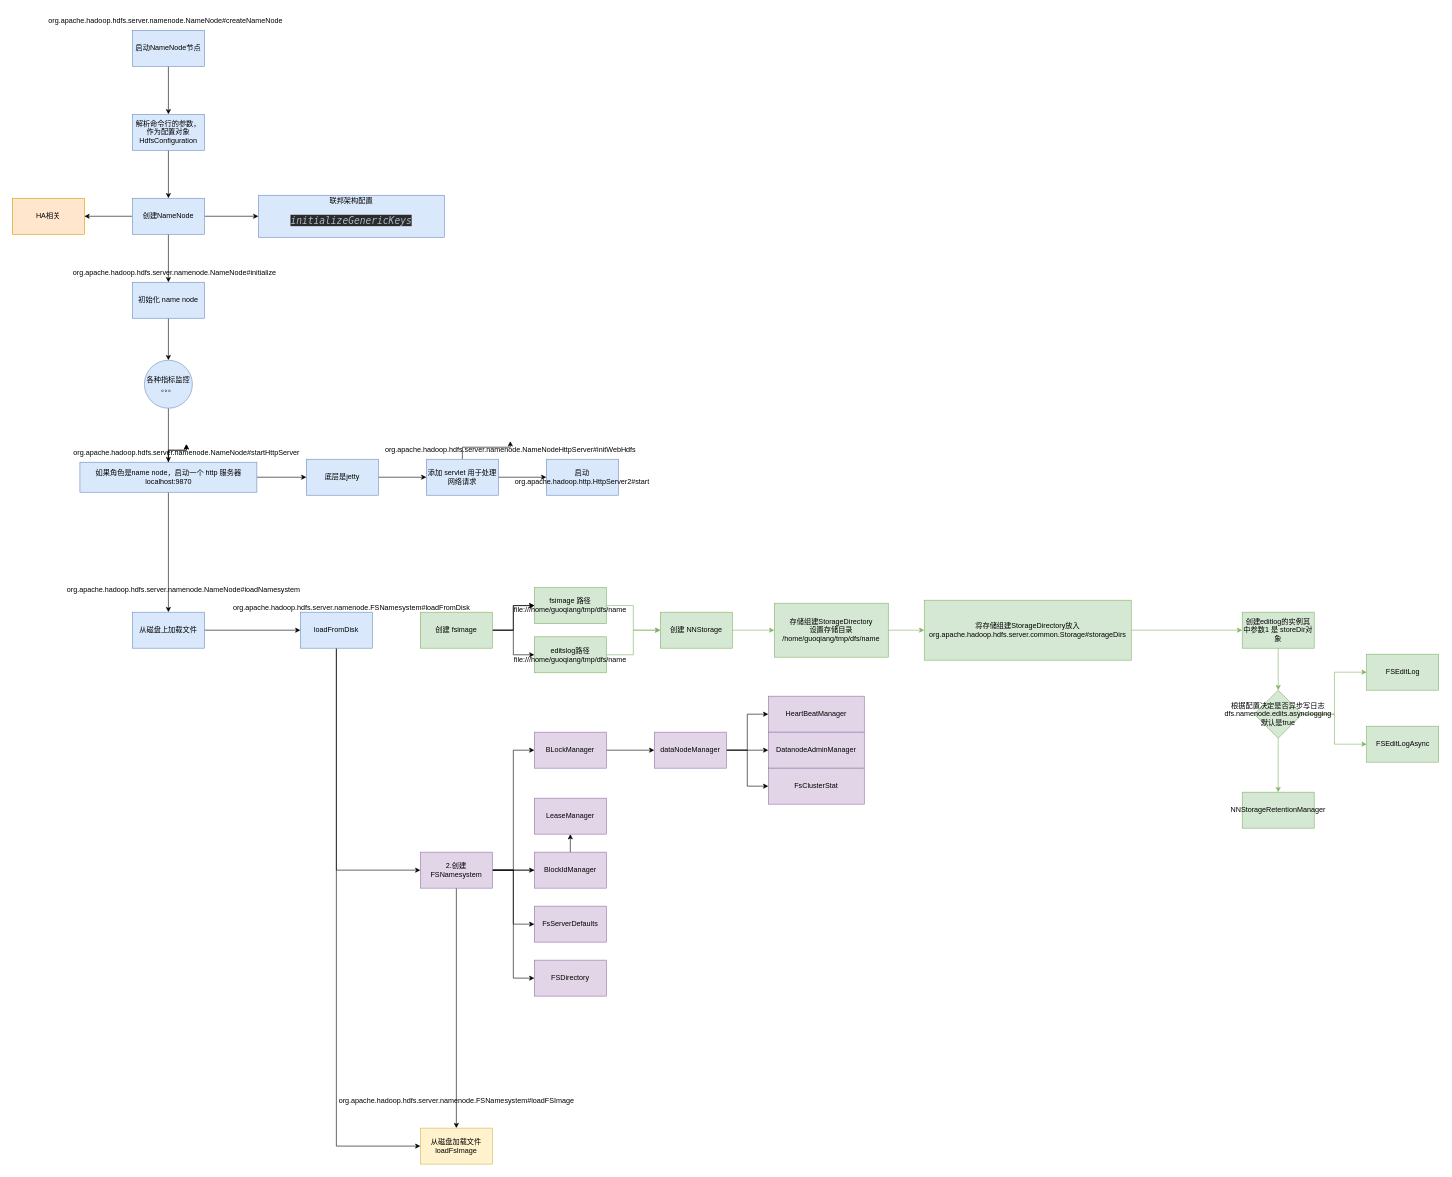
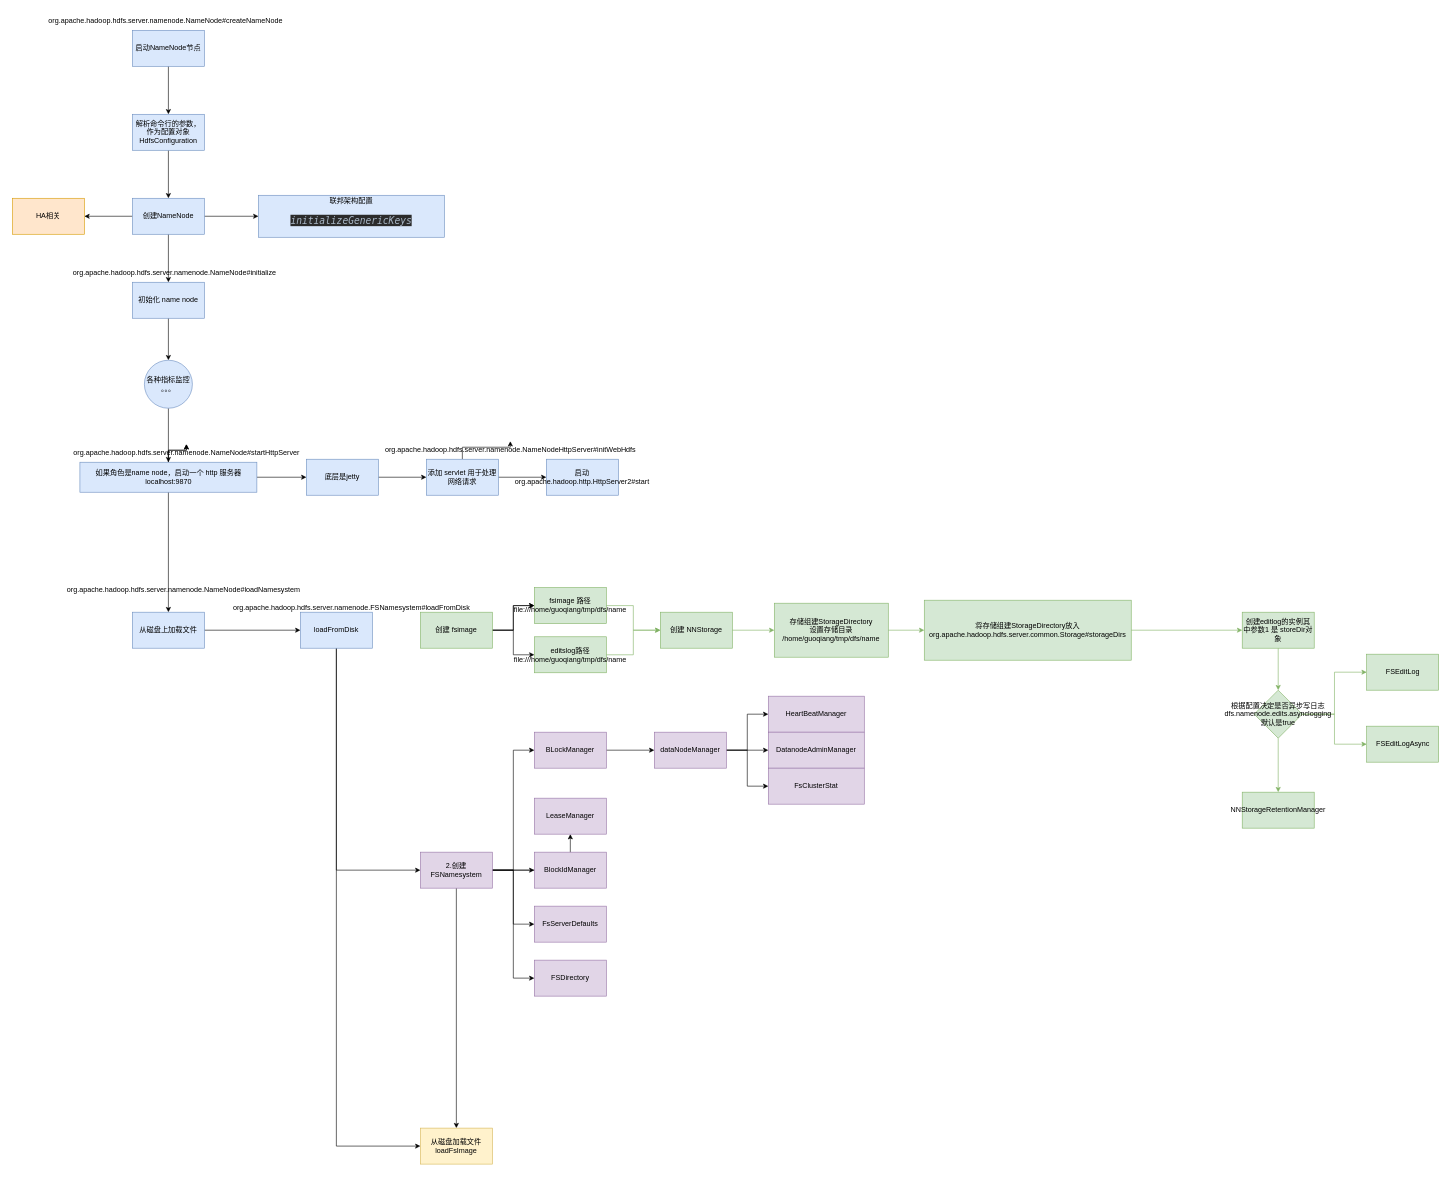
node "org.apache.hadoop.hdfs.server.namenode.FSNamesystem#loadFSImage": removed
